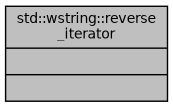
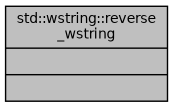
node "std::wstring::reverse": text "_iterator" -> "_wstring"
